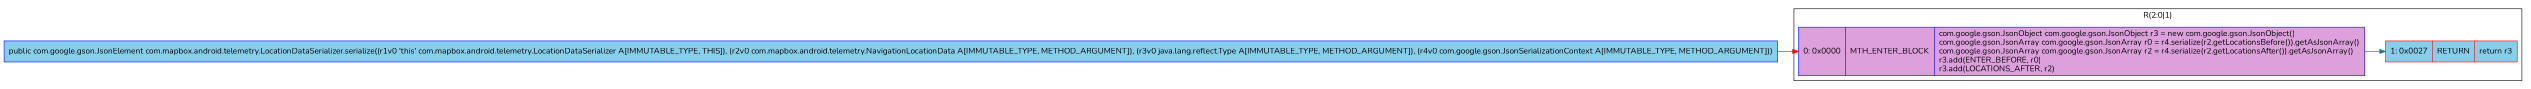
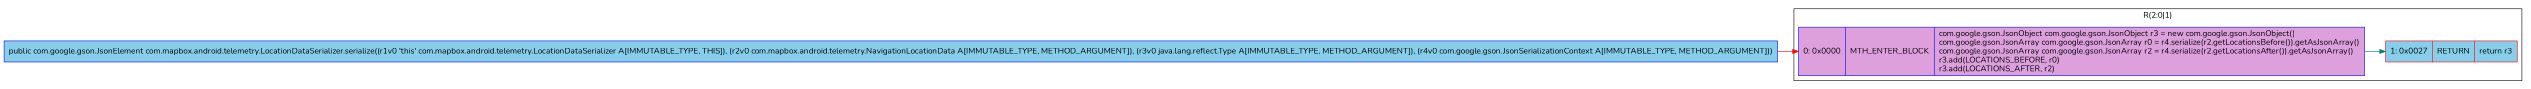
node "0: 0x0000": text "r3.add(ENTER_BEFORE, r0)" -> "r3.add(LOCATIONS_BEFORE, r0)"
